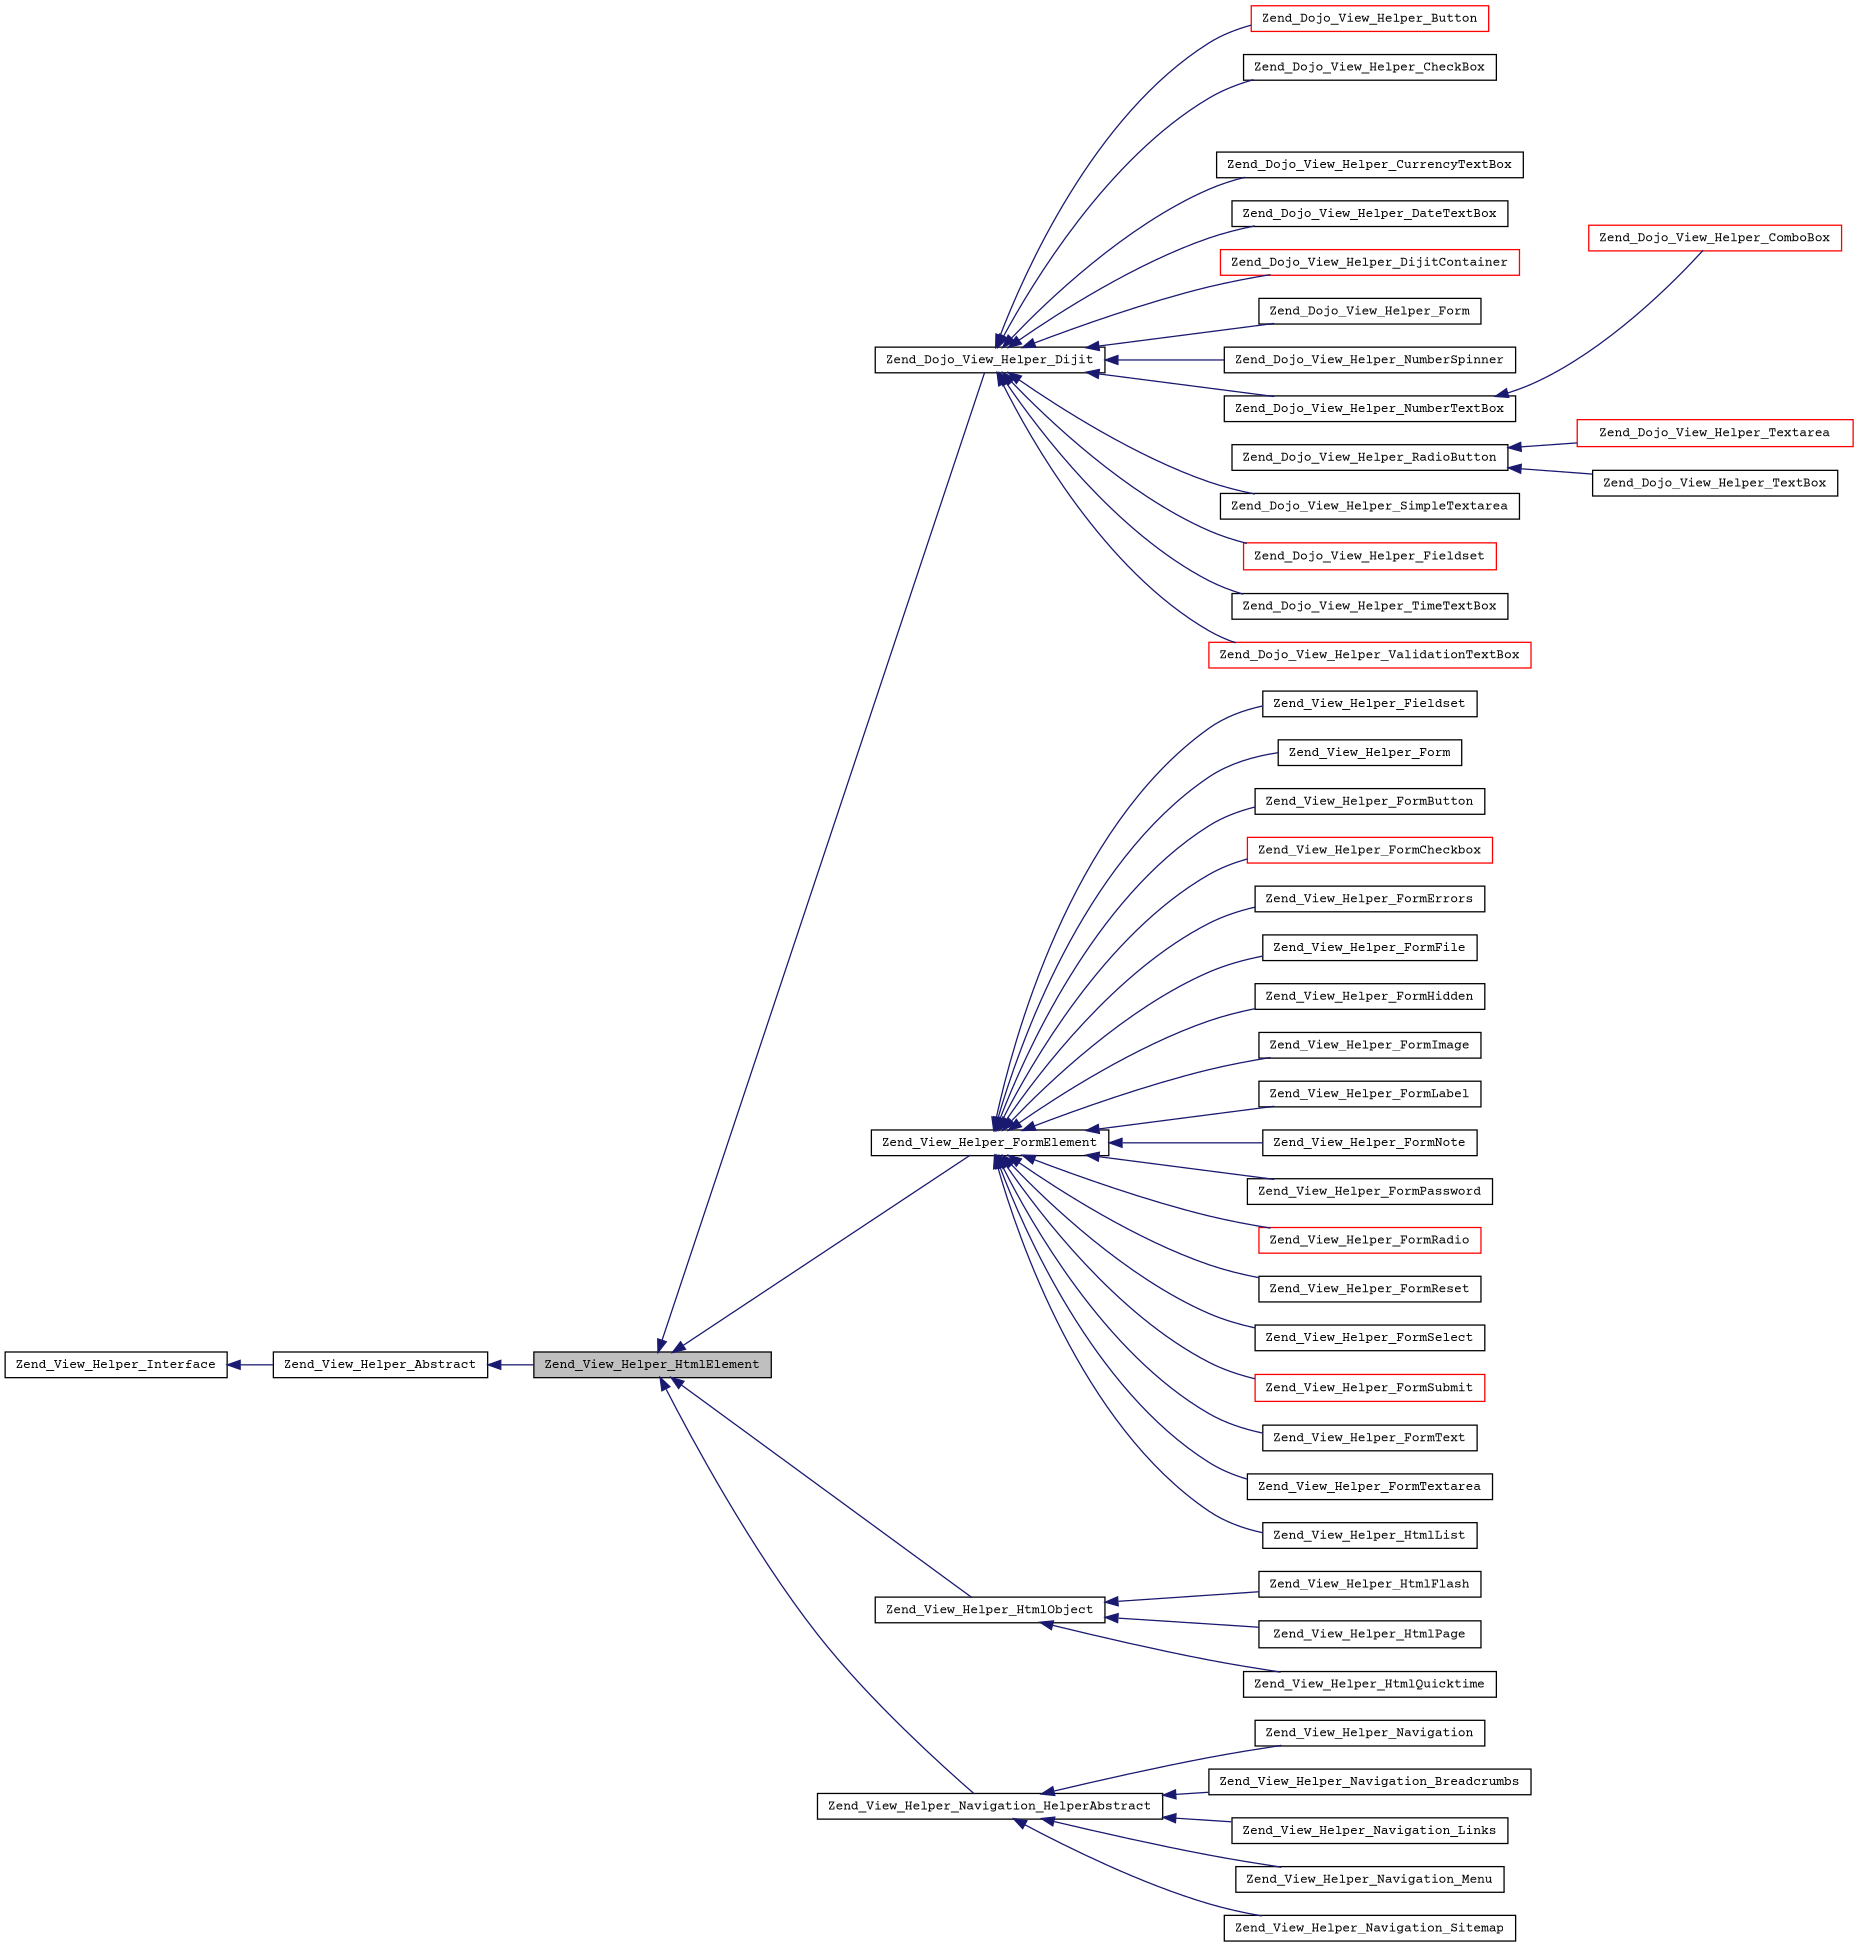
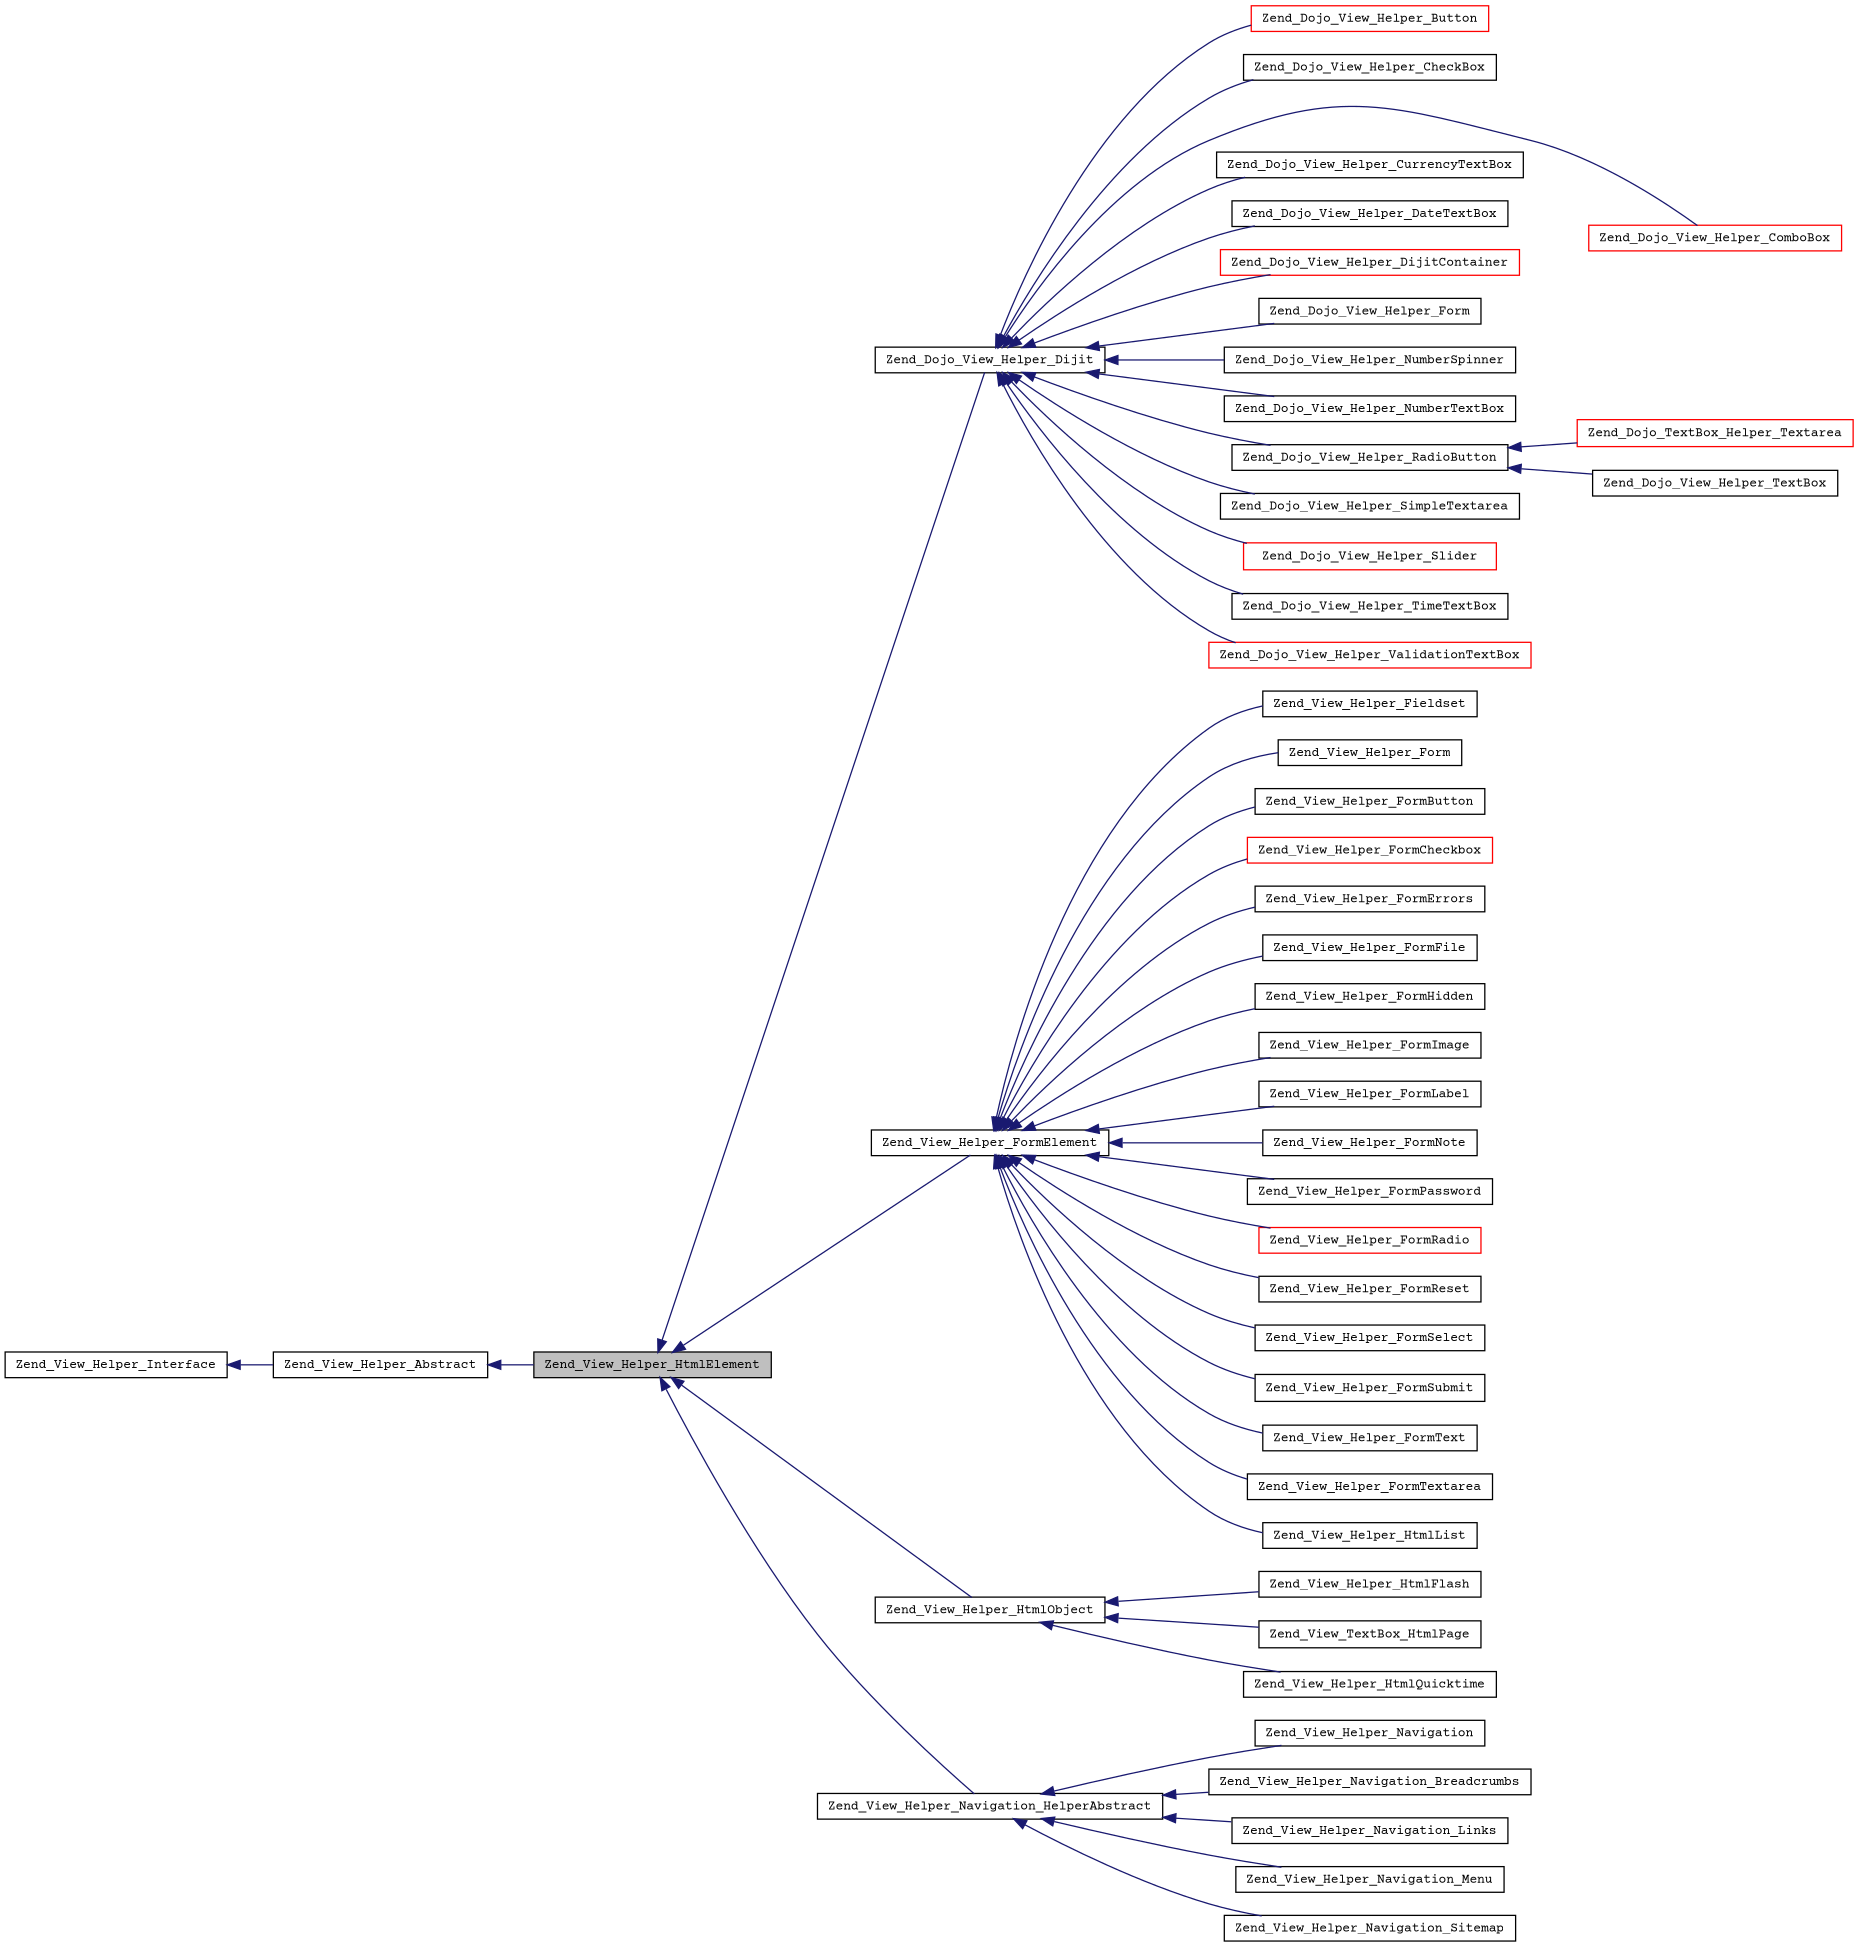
edge "Zend_Dojo_View_Helper_ComboBox" -> "Zend_Dojo_View_Helper_NumberTextBox": now "Zend_Dojo_View_Helper_ComboBox" -> "Zend_Dojo_View_Helper_Dijit"
edge "Zend_Dojo_View_Helper_RadioButton" -> "Zend_Dojo_View_Helper_Dijit": added
node "Zend_Dojo_View_Helper_Textarea": label "Zend_Dojo_View_Helper_Textarea" -> "Zend_Dojo_TextBox_Helper_Textarea"
node "Zend_Dojo_View_Helper_Fieldset": label "Zend_Dojo_View_Helper_Fieldset" -> "Zend_Dojo_View_Helper_Slider"
node "Zend_View_Helper_FormSubmit": color red -> black
node "Zend_View_Helper_HtmlPage": label "Zend_View_Helper_HtmlPage" -> "Zend_View_TextBox_HtmlPage"
